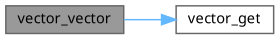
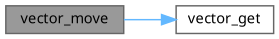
node "vector_vector": label "vector_vector" -> "vector_move"
